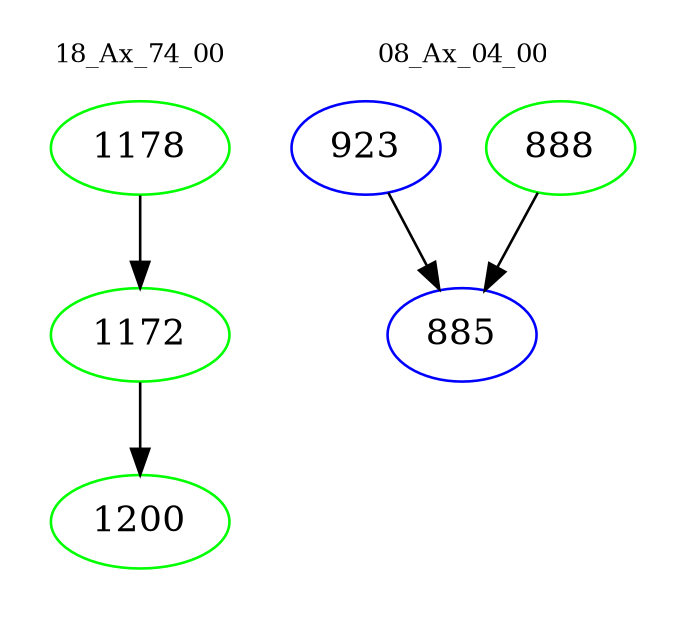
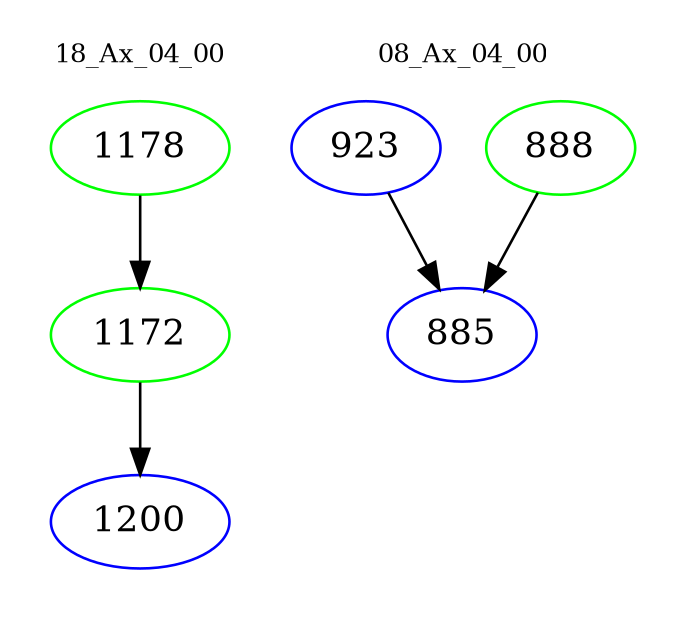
cluster "18_Ax_74_00": label "18_Ax_74_00" -> "18_Ax_04_00"
node "1200": color green -> blue
